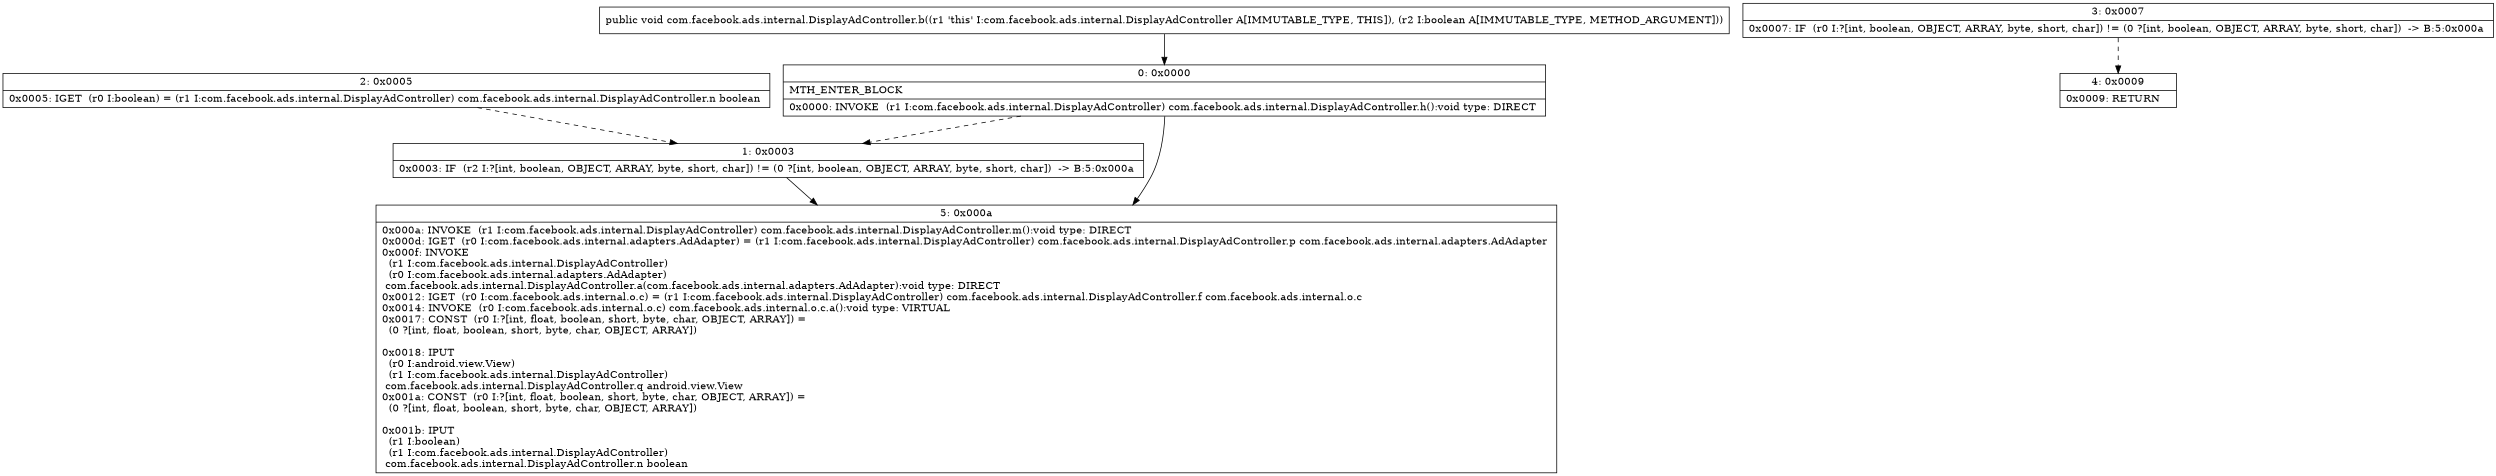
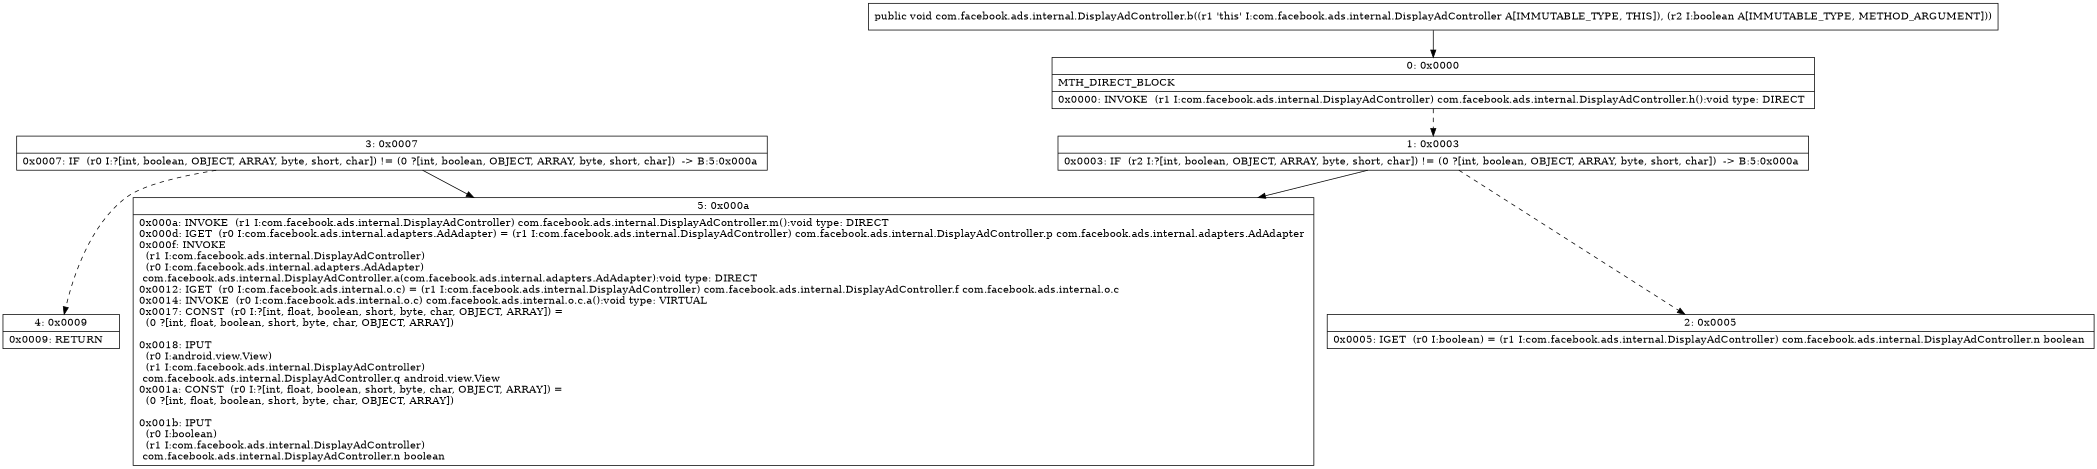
node "0: 0x0000": text "MTH_ENTER_BLOCK" -> "MTH_DIRECT_BLOCK"
edge "2: 0x0005" -> "1: 0x0003": reversed
edge "0: 0x0000" -> "5: 0x000a": now "3: 0x0007" -> "5: 0x000a"
node "5: 0x000a": text "(r1 I:boolean)" -> "(r0 I:boolean)"
